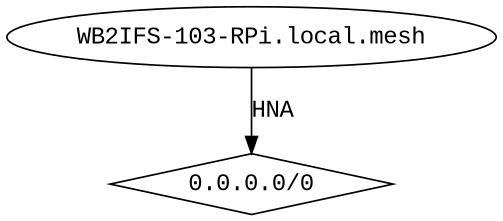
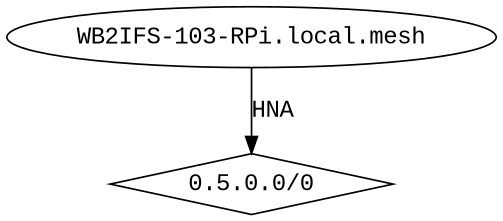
node "0.0.0.0/0": label "0.0.0.0/0" -> "0.5.0.0/0"
